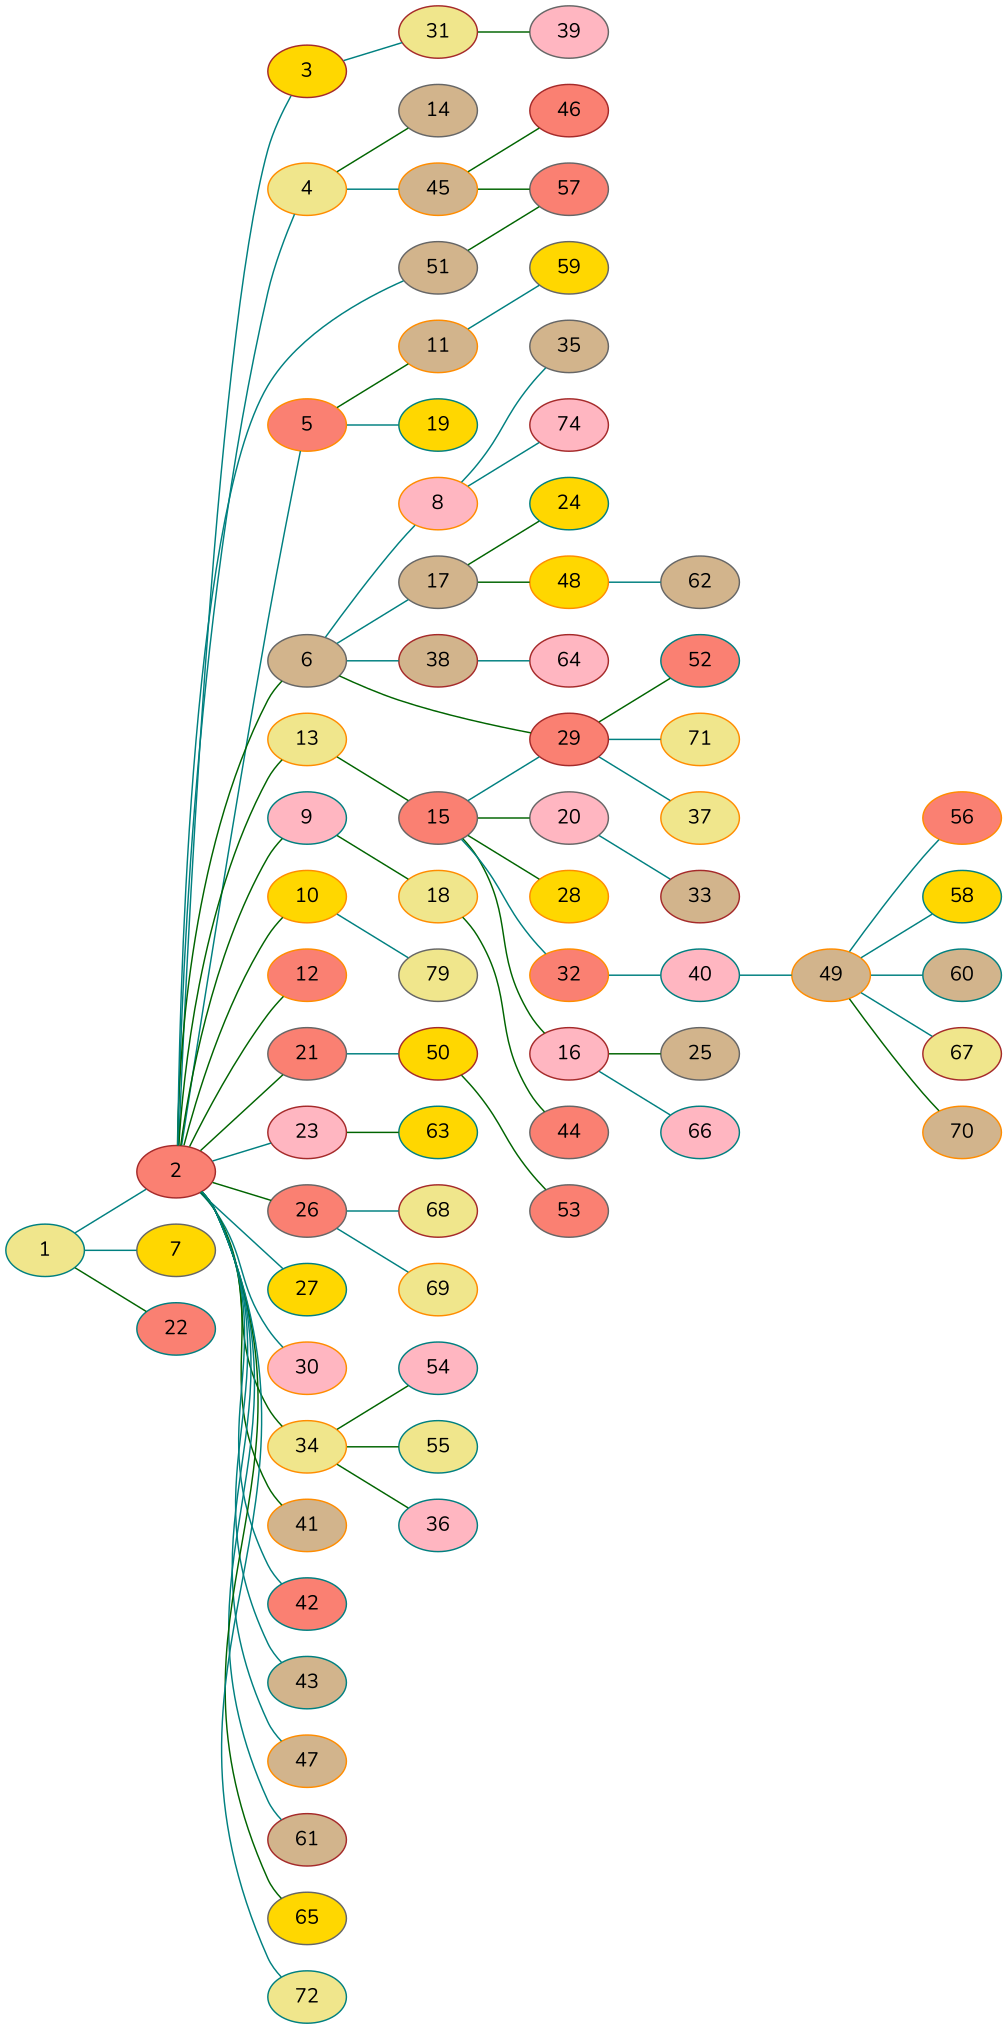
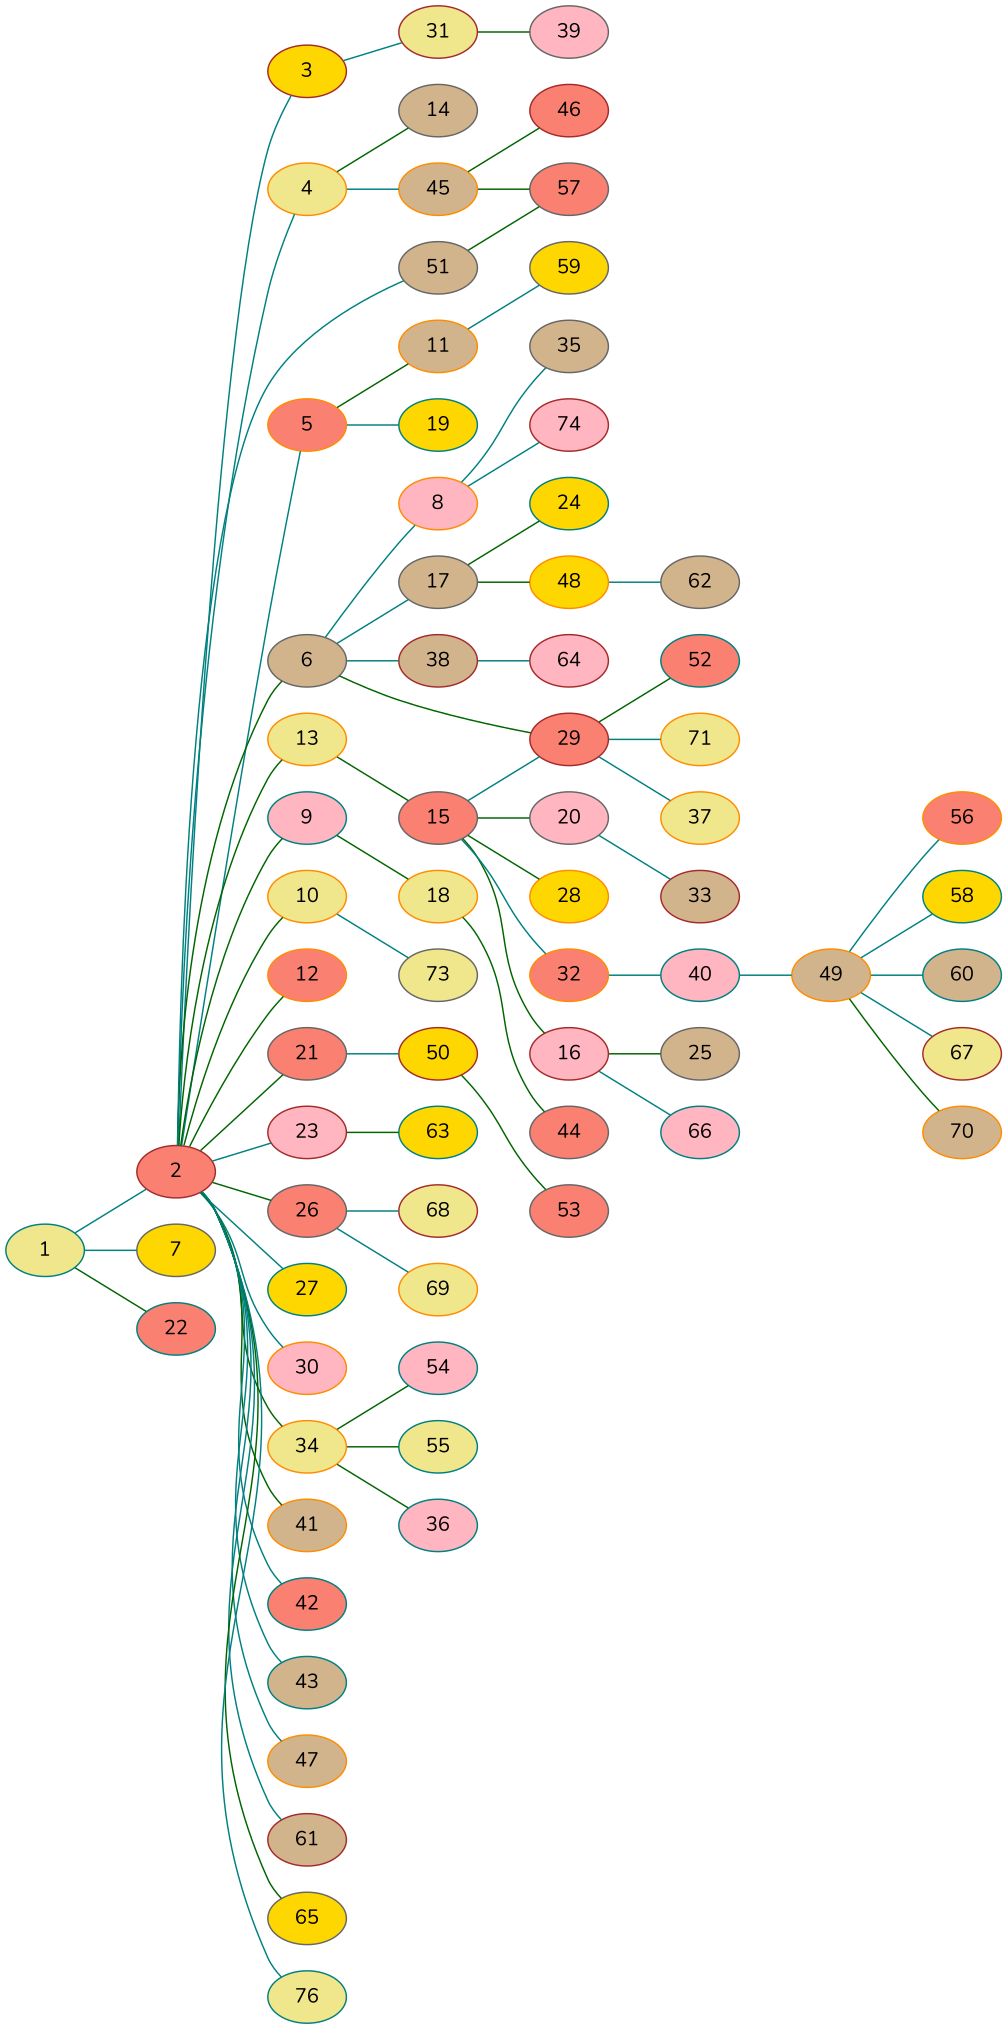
node "10": fillcolor gold -> khaki
node "79": label "79" -> "73"
node "72": label "72" -> "76"
